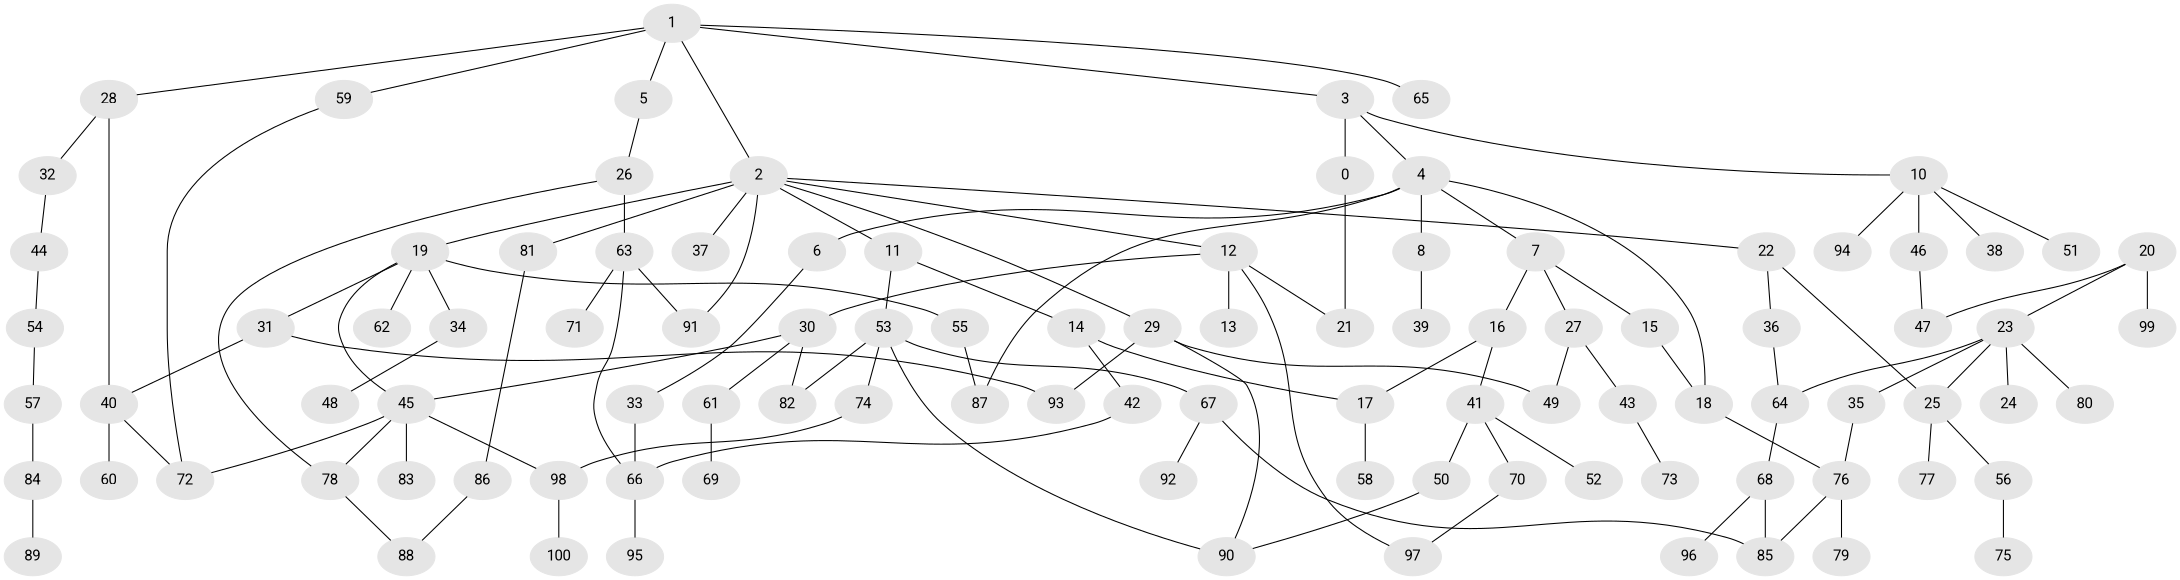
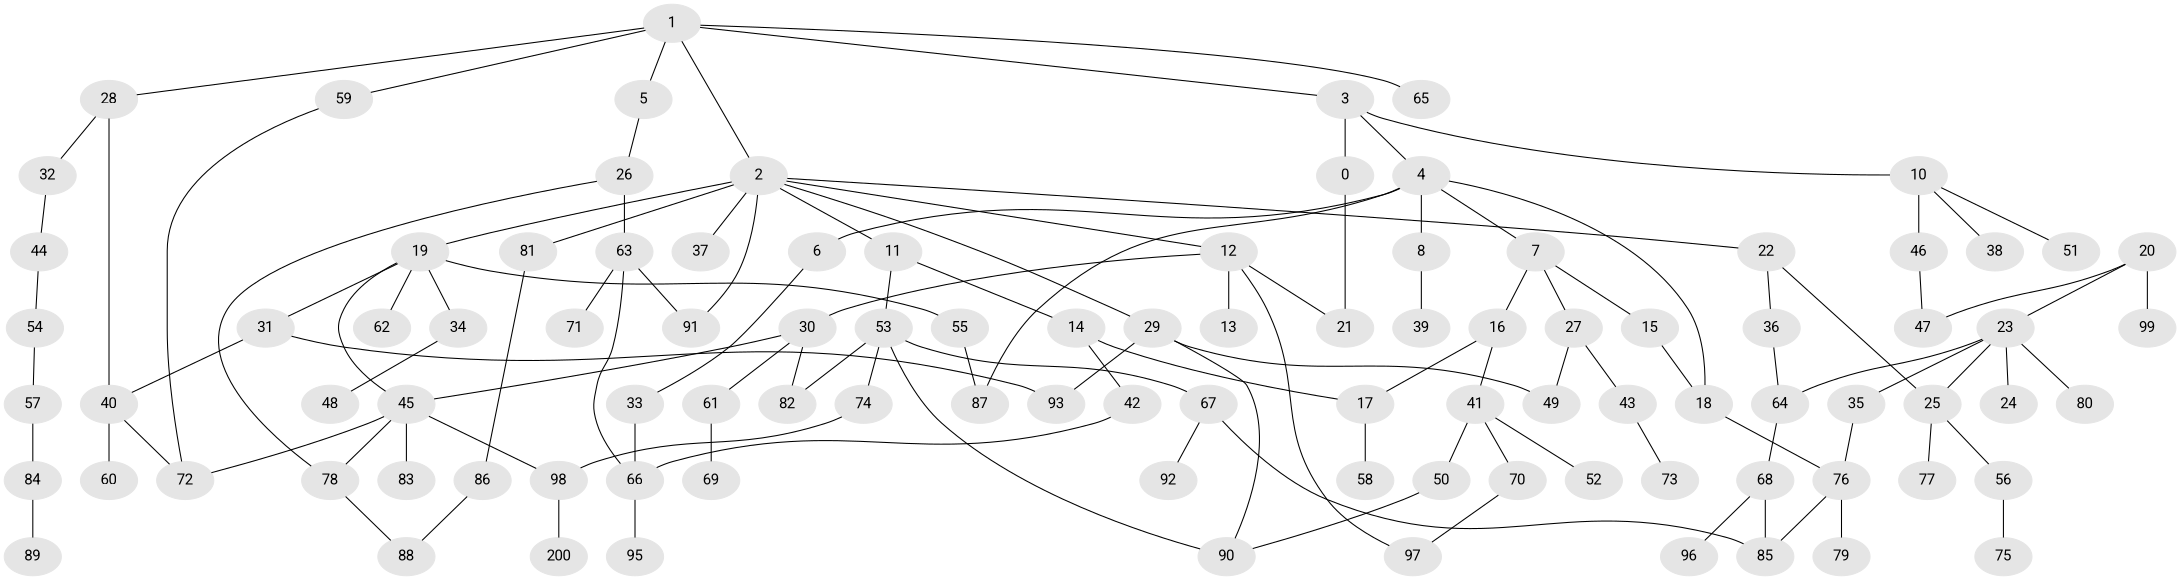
node "94": removed
node "100": label "100" -> "200"
